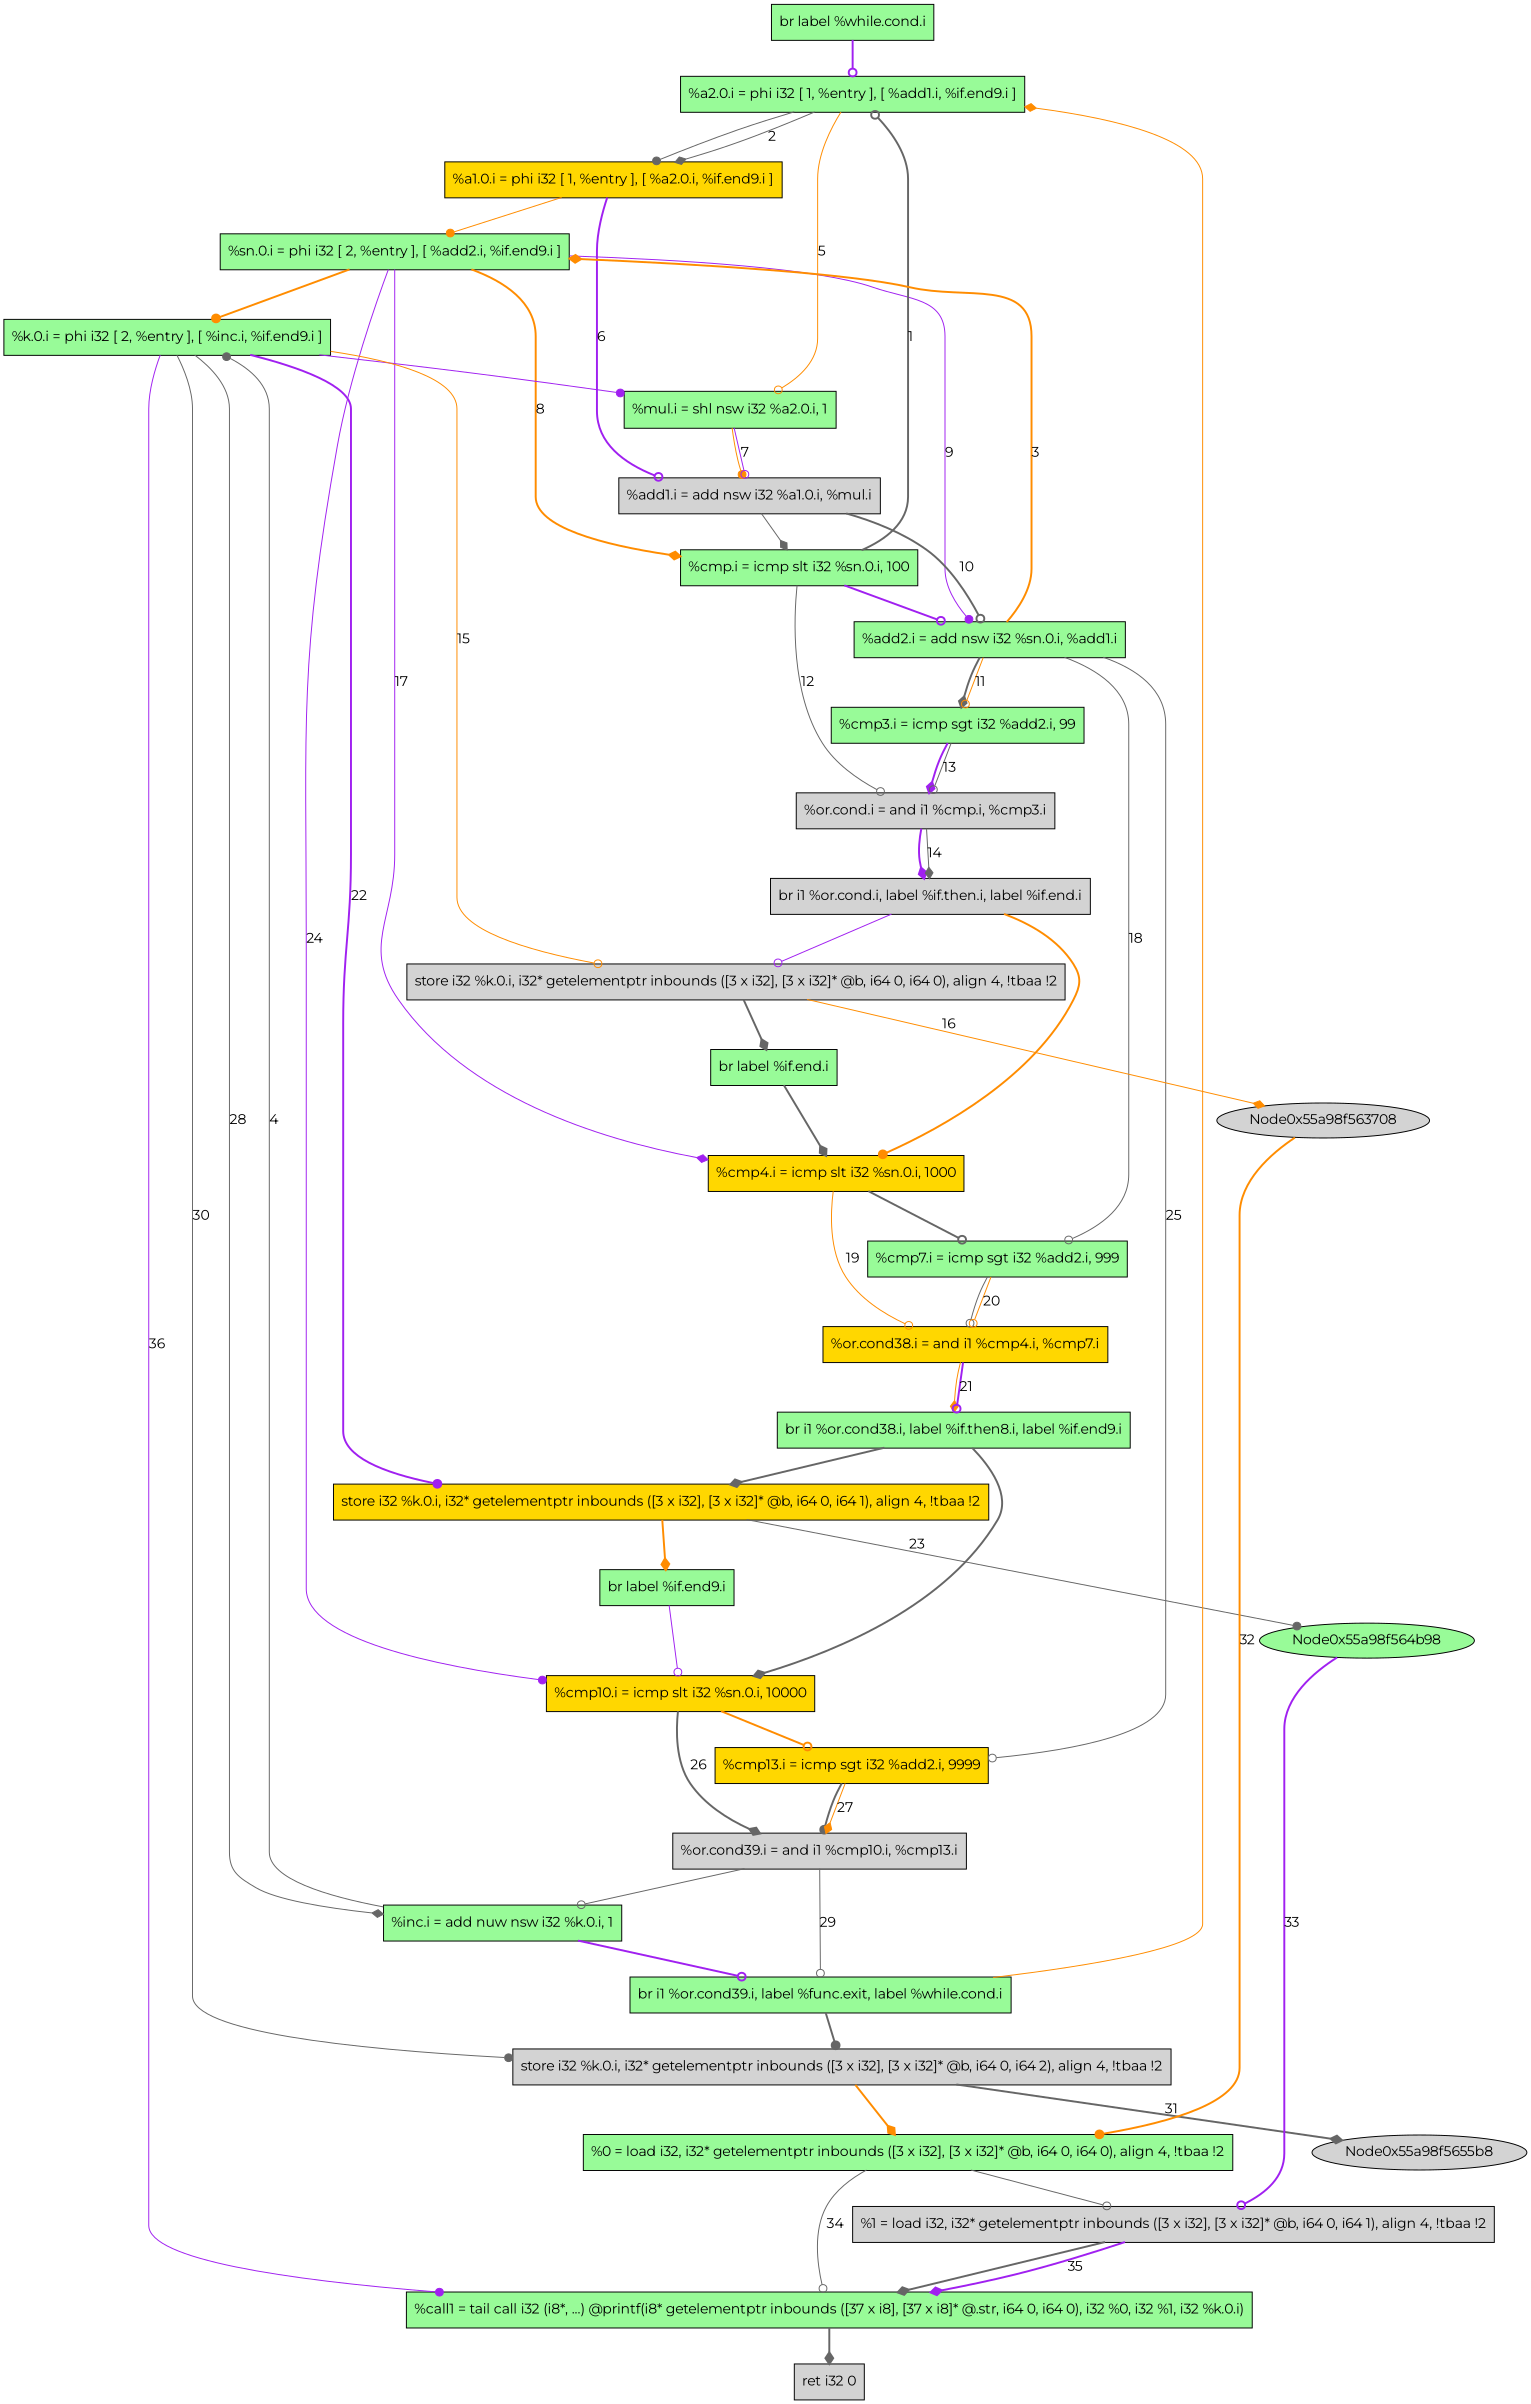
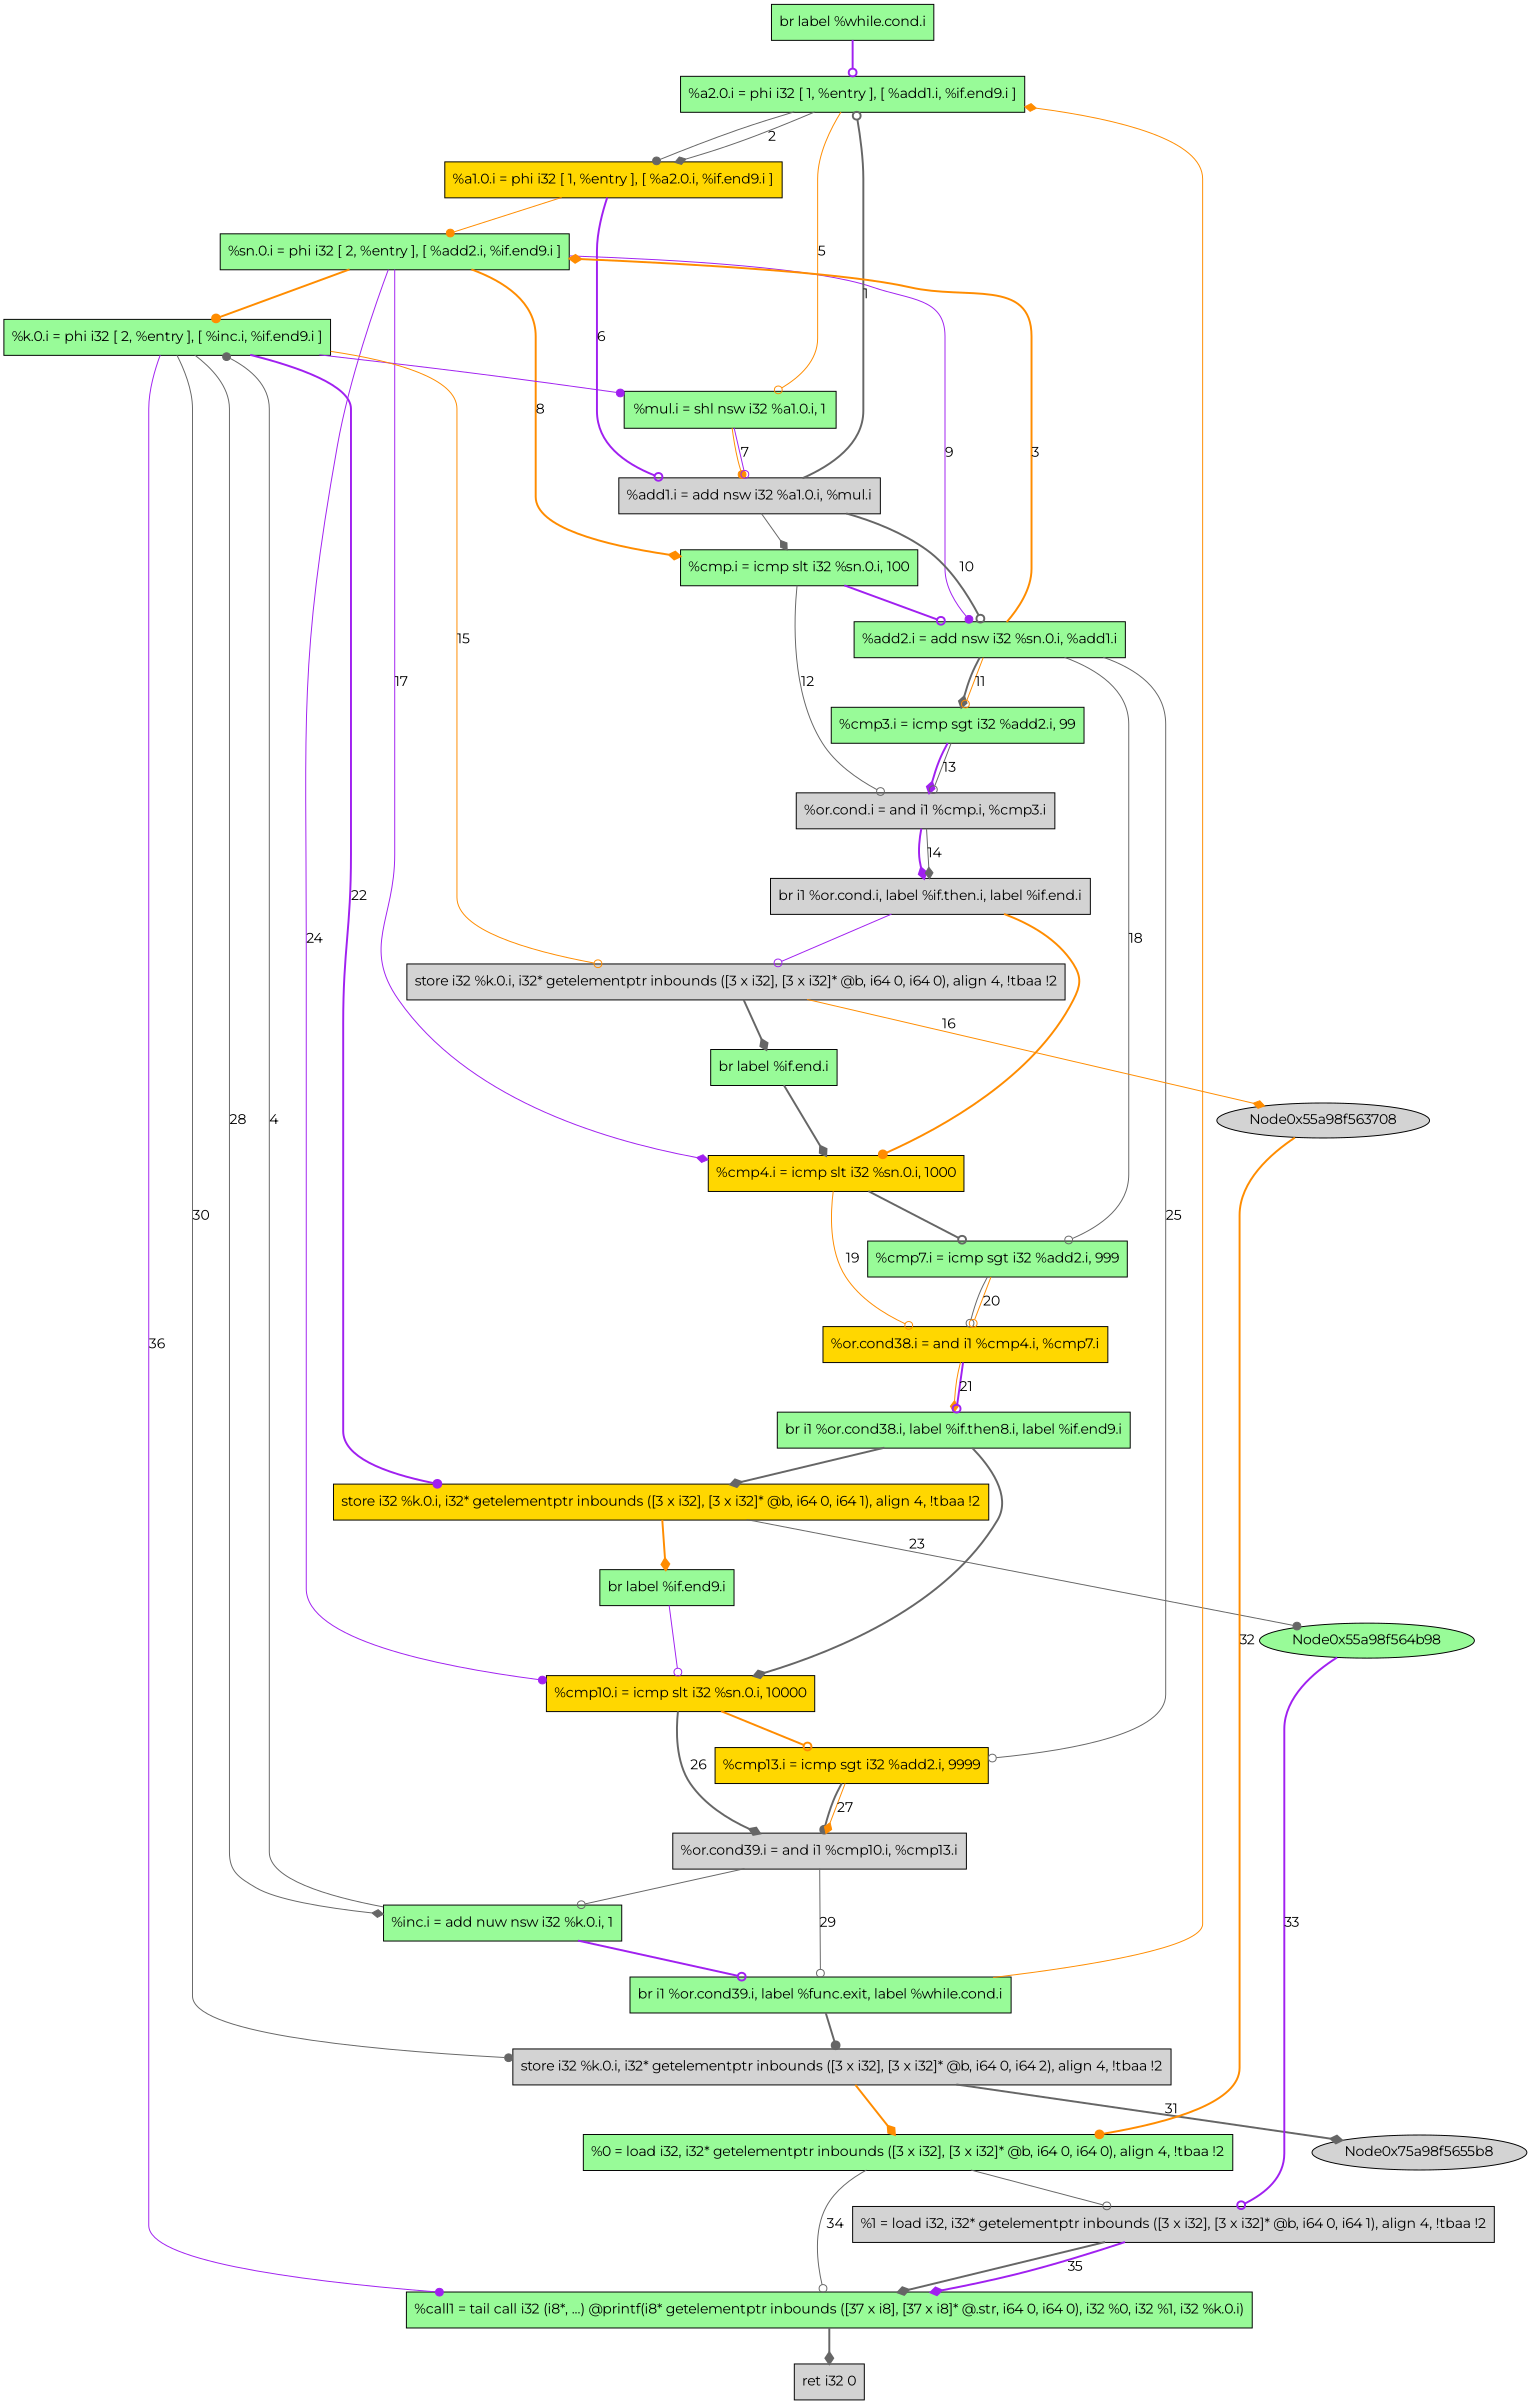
edge "%cmp.i = icmp slt i32 %sn.0.i, 100" -> "%a2.0.i = phi i32 [ 1, %entry ], [ %add1.i, %if.end9.i ]": now "%add1.i = add nsw i32 %a1.0.i, %mul.i" -> "%a2.0.i = phi i32 [ 1, %entry ], [ %add1.i, %if.end9.i ]"
node "%mul.i = shl nsw i32 %a2.0.i, 1": label "%mul.i = shl nsw i32 %a2.0.i, 1" -> "%mul.i = shl nsw i32 %a1.0.i, 1"
node "Node0x55a98f5655b8": label "Node0x55a98f5655b8" -> "Node0x75a98f5655b8"
